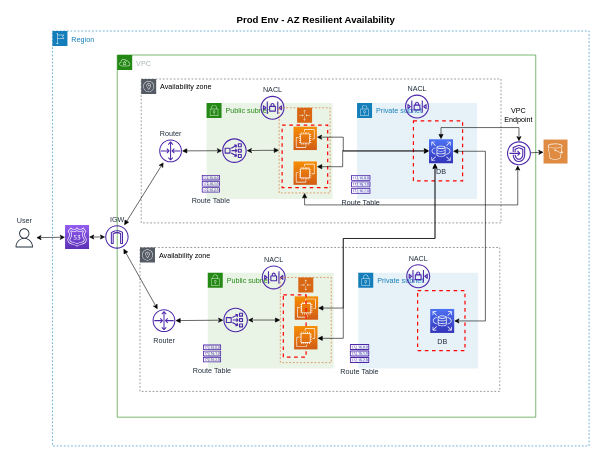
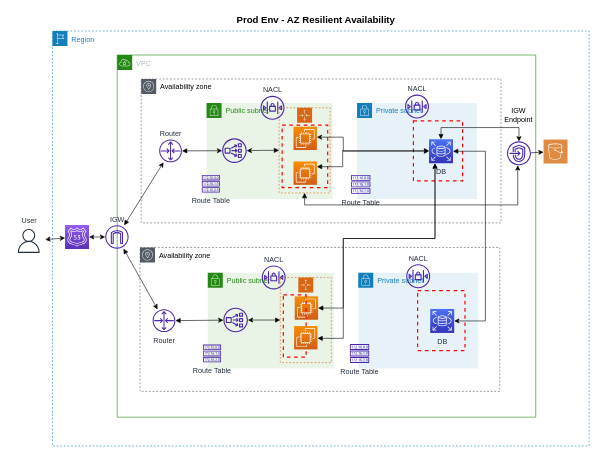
node "VPC Endpoint": label "VPC Endpoint" -> "IGW Endpoint"
node "User": size 24x24 -> 33x30
